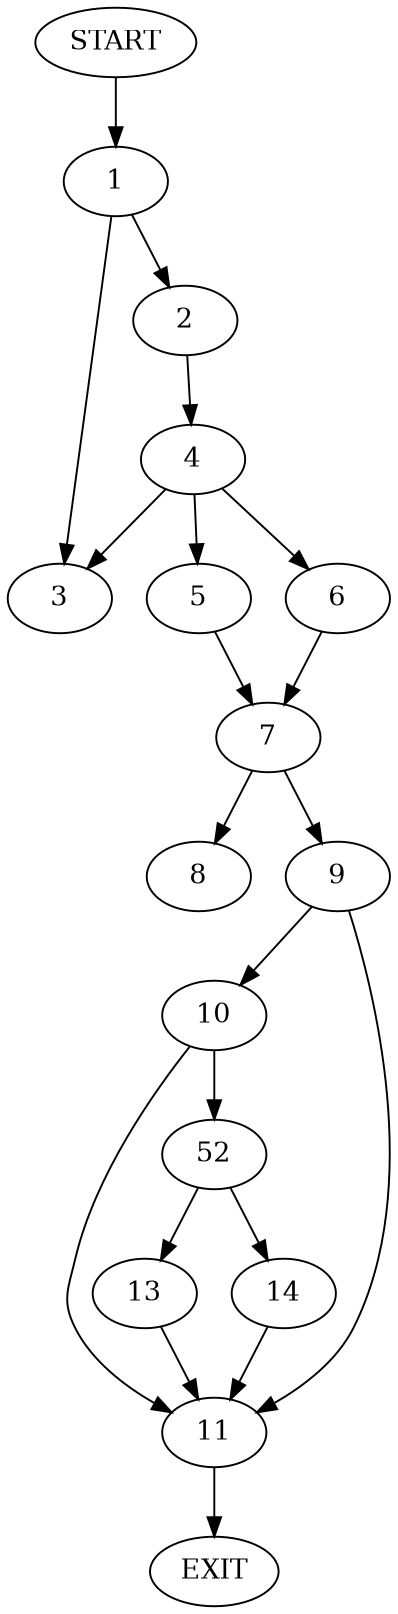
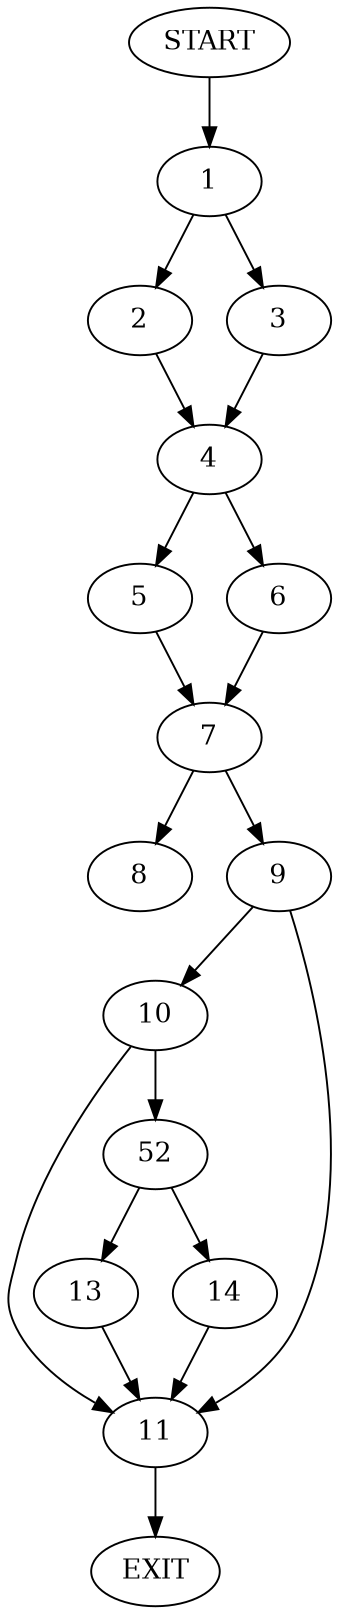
edge "4" -> "3": reversed
